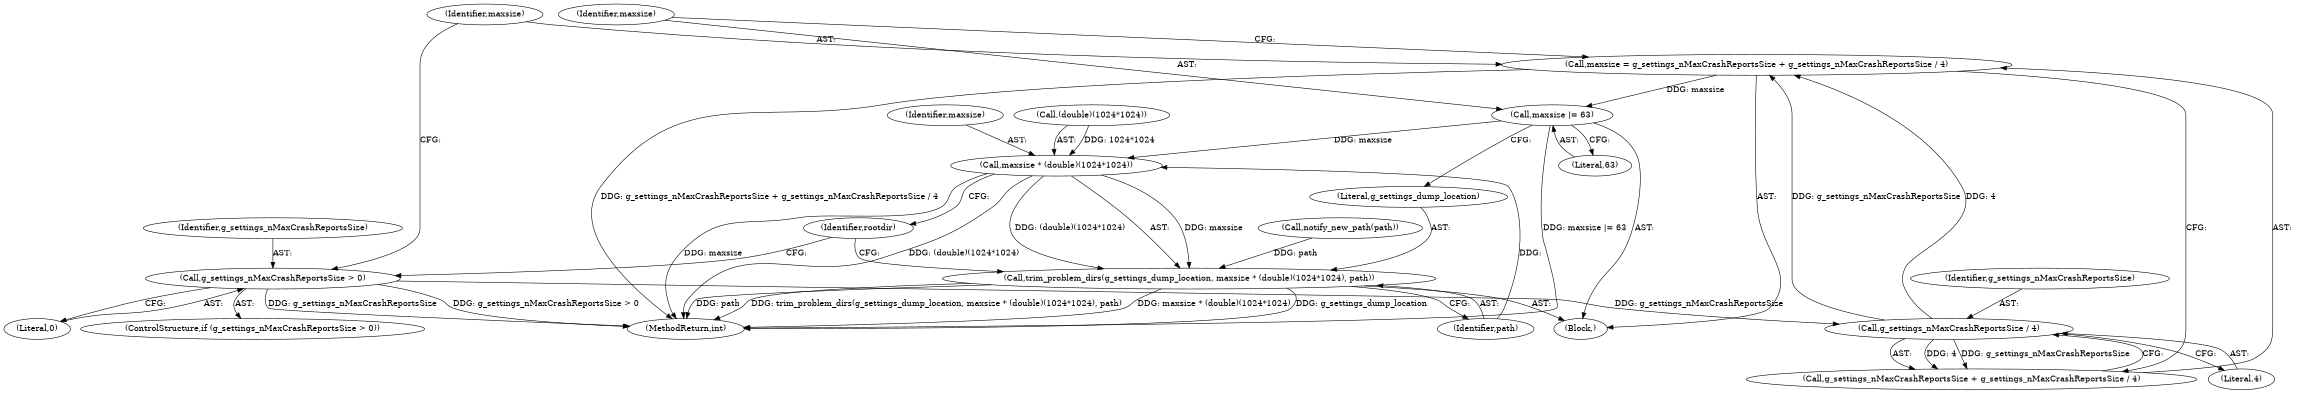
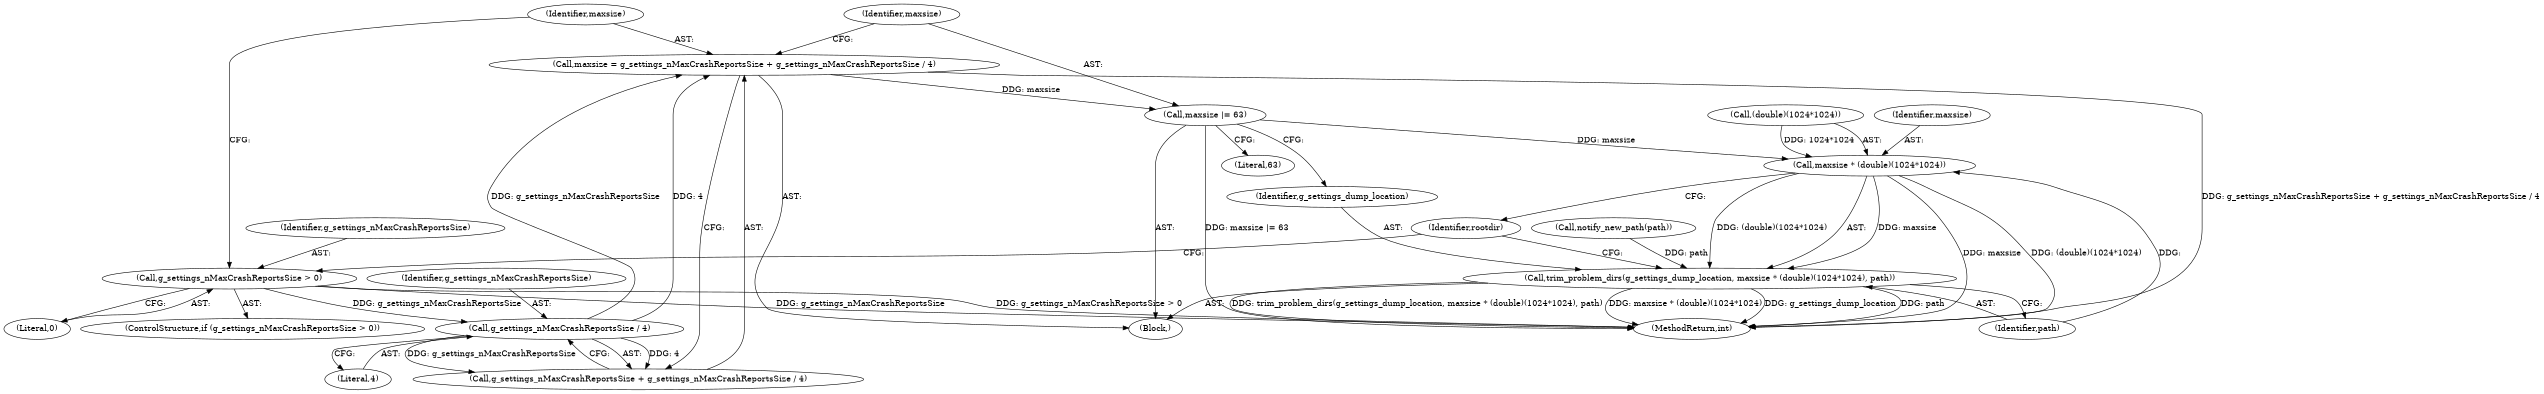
edge "(Literal,63)" -> "(Call,maxsize |= 63)": removed, label "AST:"
node "(Literal,g_settings_dump_location)": label "(Literal,g_settings_dump_location)" -> "(Identifier,g_settings_dump_location)"
